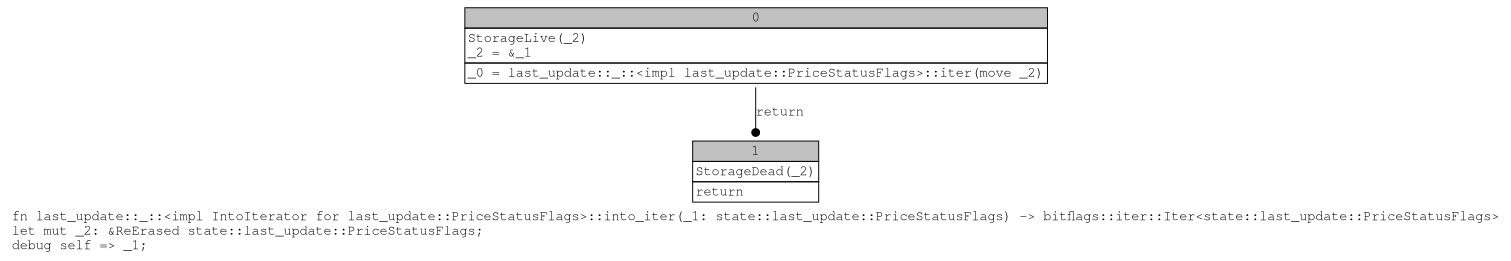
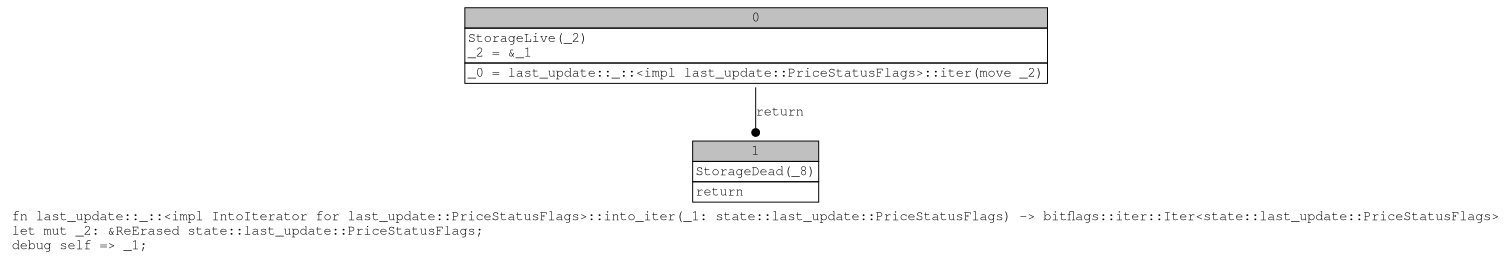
node "1": text "StorageDead(_2)" -> "StorageDead(_8)"
